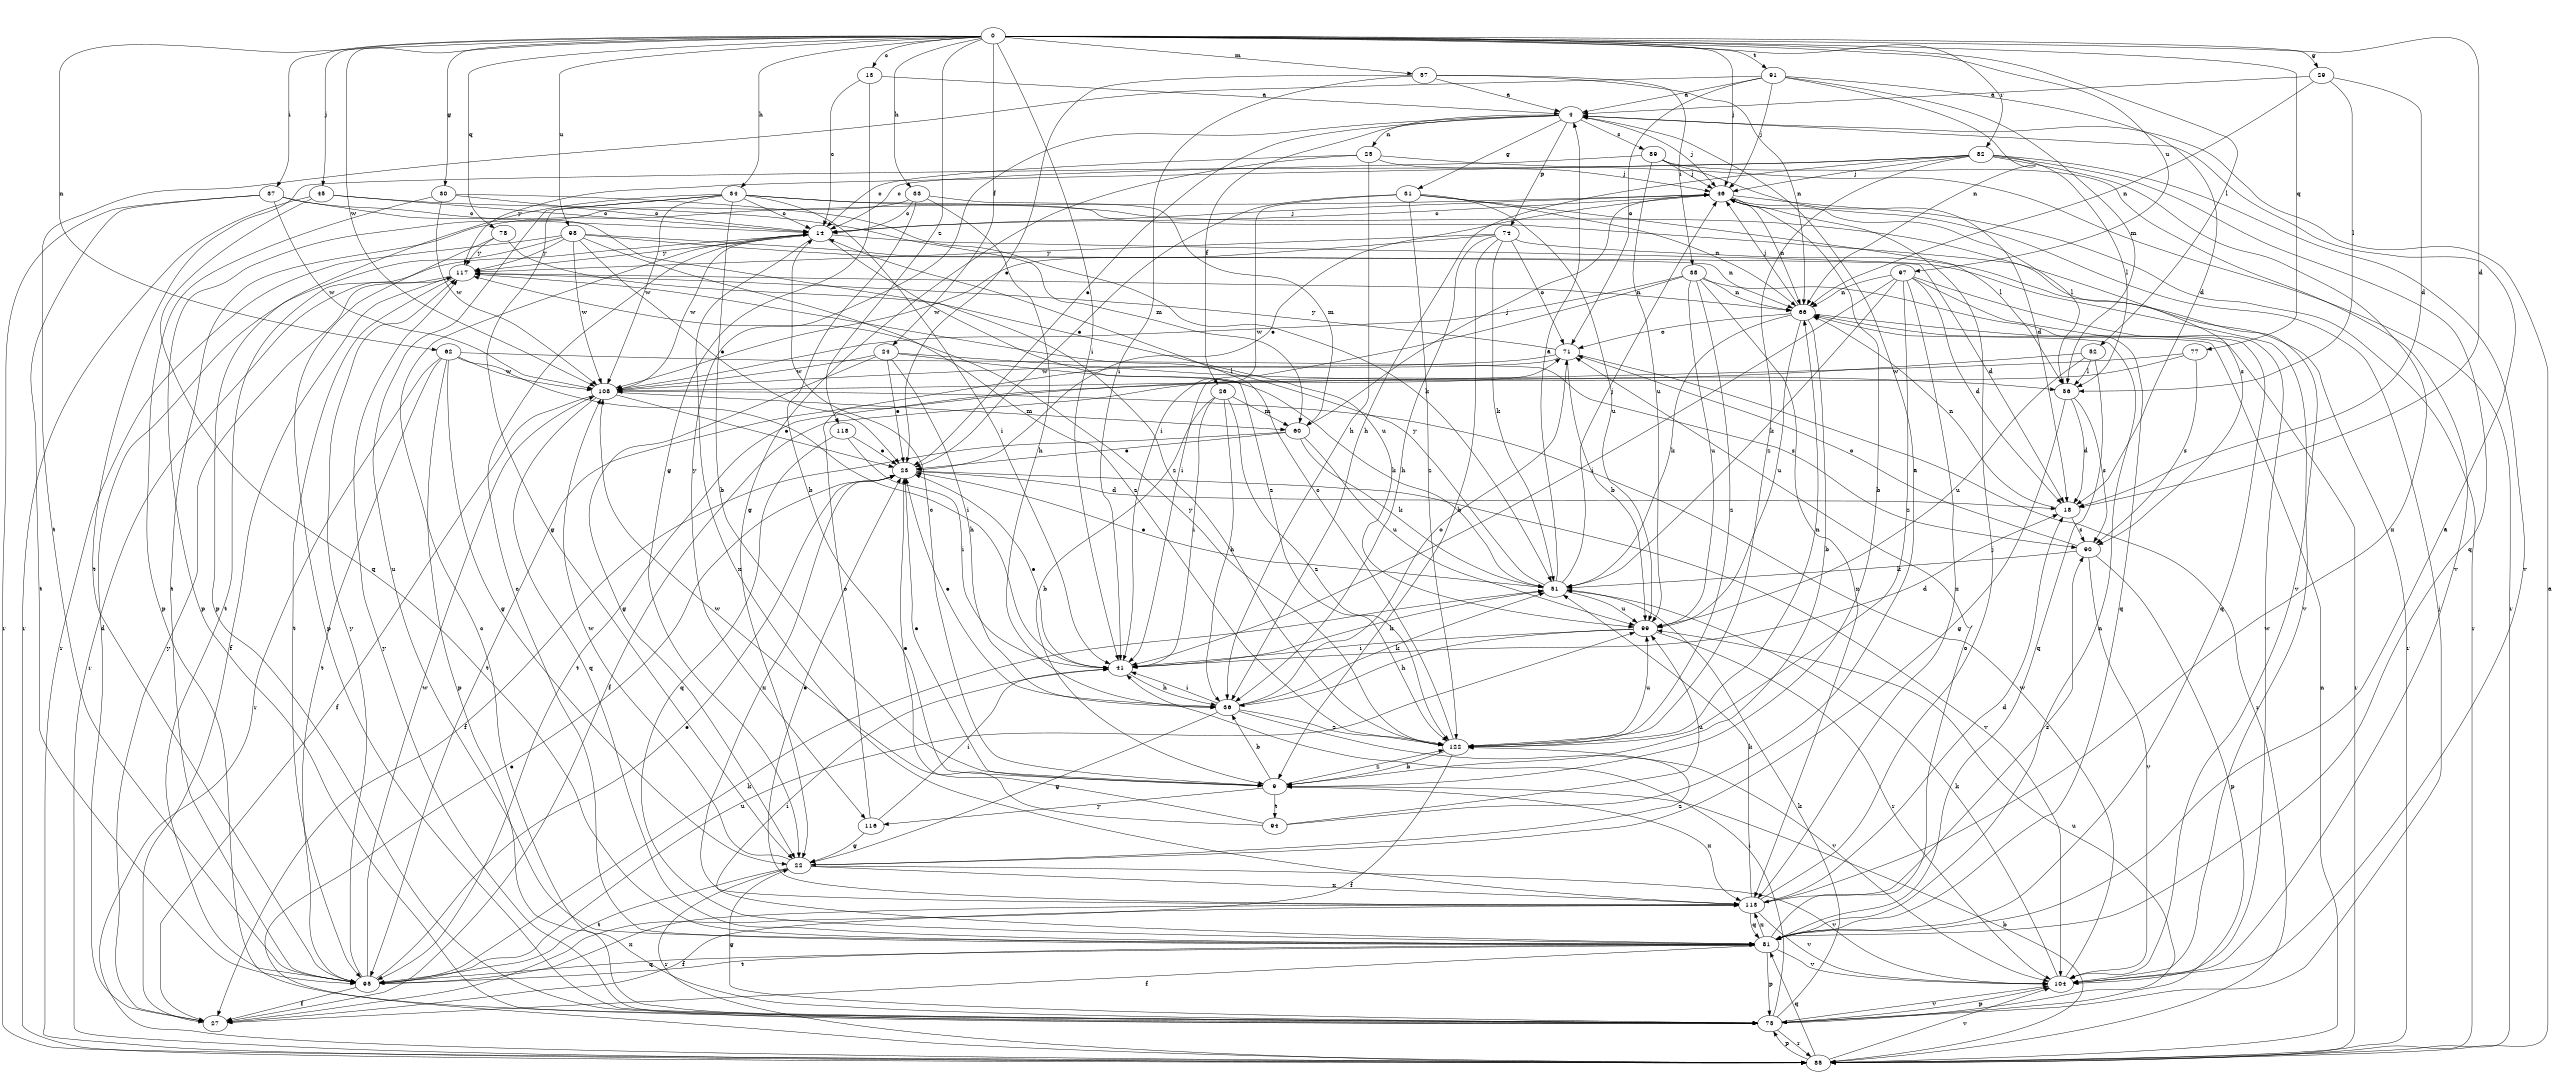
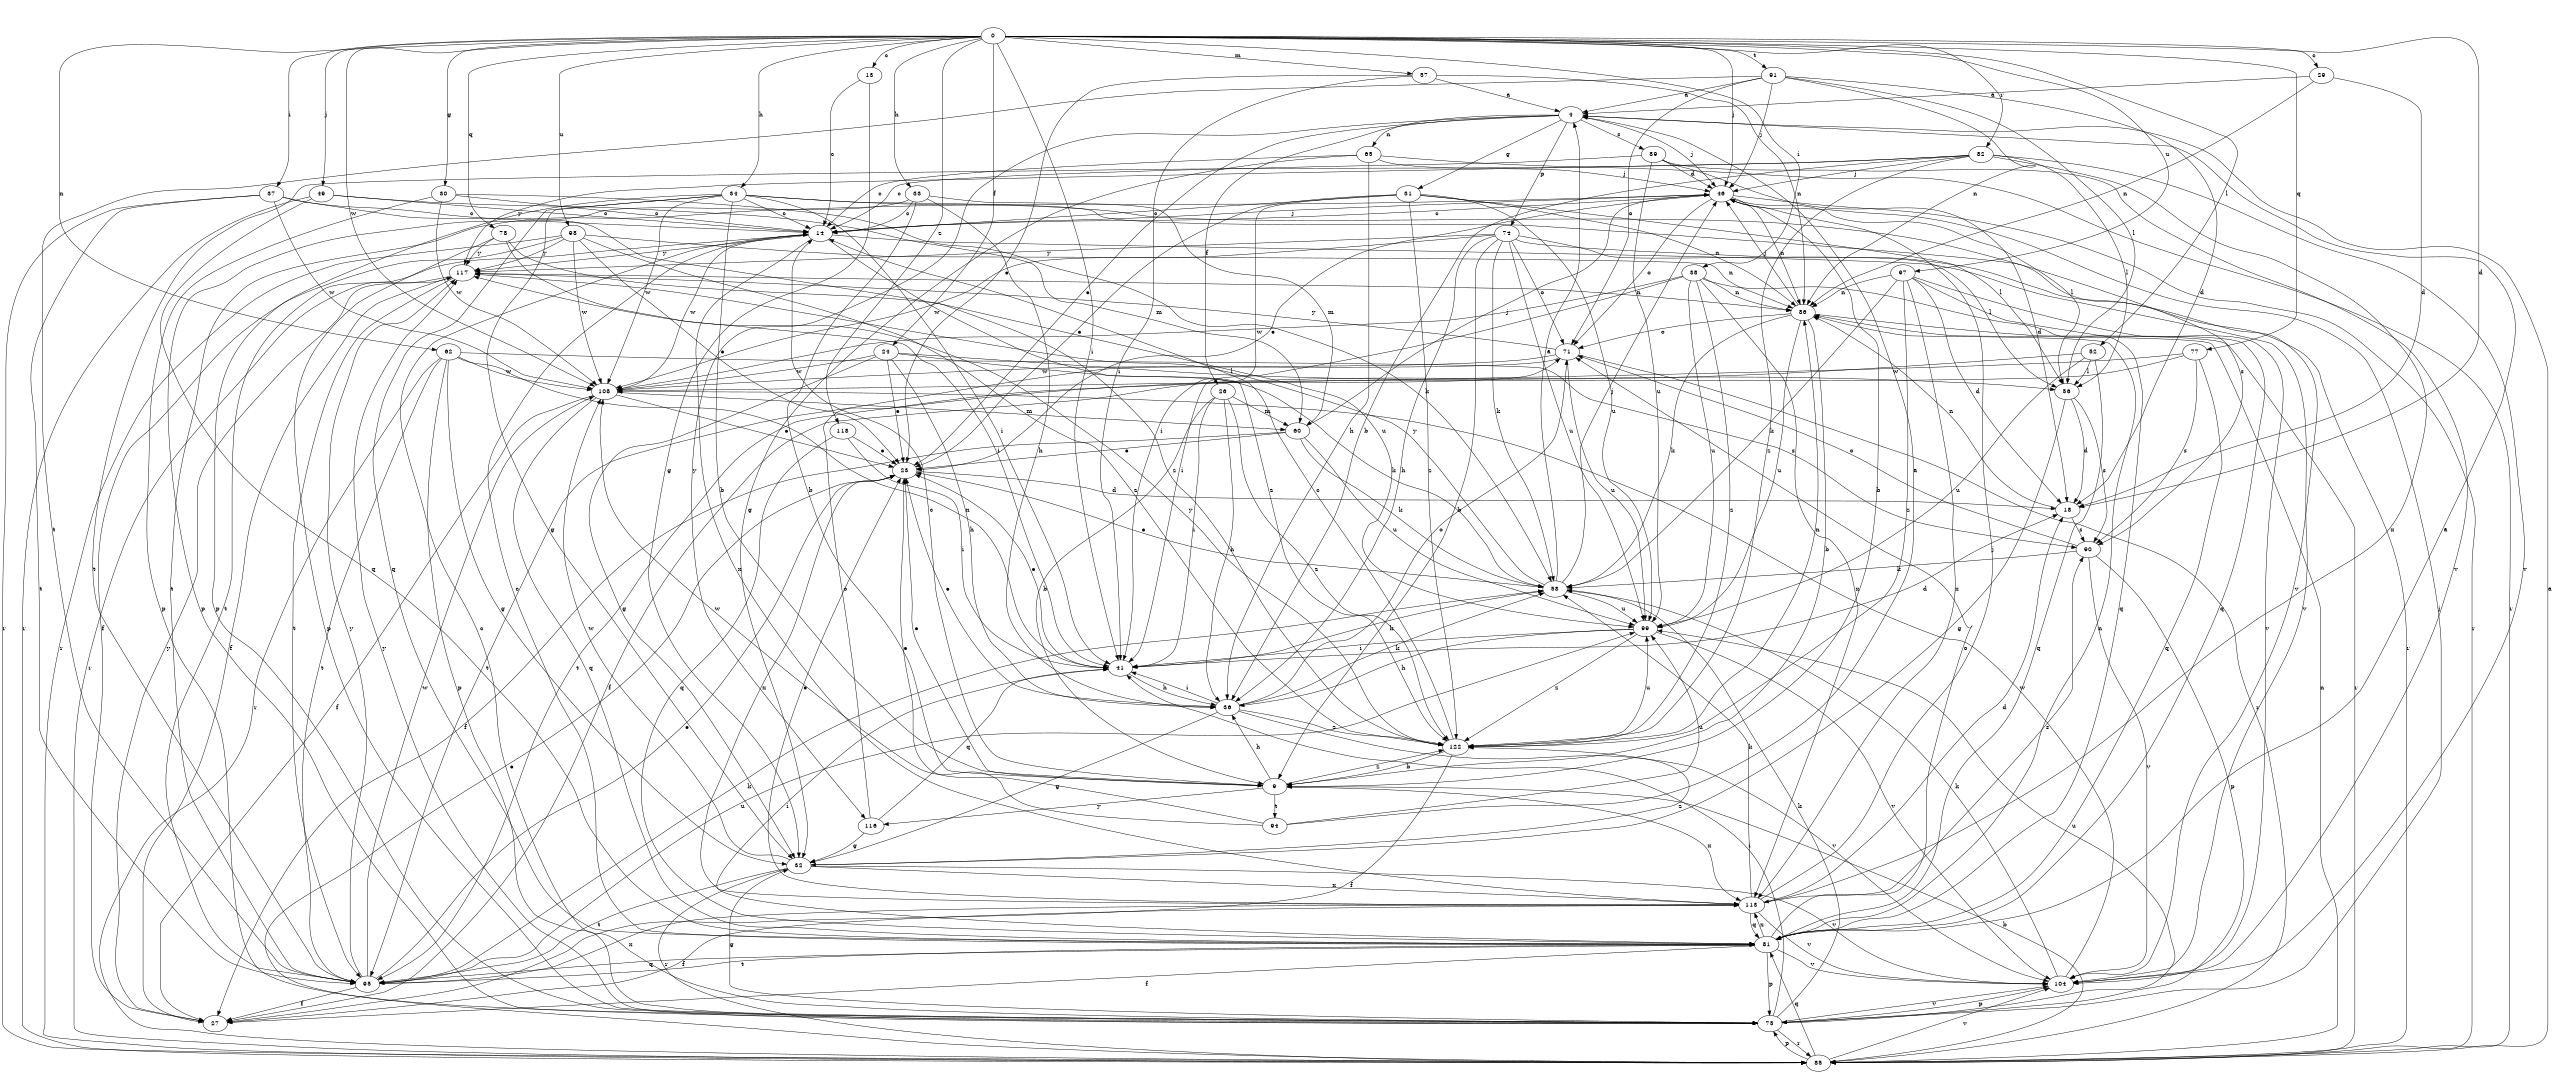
edge "0" -> "29": label "g" -> "c"
edge "13" -> "4": removed, label "a"
edge "57" -> "38": now "0" -> "38"
node "25": label "25" -> "65"
edge "89" -> "46": label "j" -> "d"
node "45": label "45" -> "49"
edge "31" -> "14": added, label "c"
edge "91" -> "56": label "m" -> "l"
edge "98" -> "18": removed, label "d"
edge "46" -> "71": added, label "o"
node "66": label "66" -> "86"
edge "29" -> "56": now "74" -> "56"
edge "82" -> "36": label "h" -> "b"
edge "74" -> "99": added, label "u"
edge "71" -> "99": label "b" -> "u"
edge "97" -> "41": now "78" -> "41"
edge "62" -> "41": label "i" -> "n"
edge "23" -> "104": removed, label "v"
edge "34" -> "81": label "u" -> "q"
node "51": label "51" -> "58"
edge "82" -> "81": now "77" -> "81"
edge "98" -> "27": label "d" -> "f"
edge "97" -> "104": label "w" -> "v"
edge "99" -> "122": added, label "z"
edge "116" -> "41": label "i" -> "q"
edge "9" -> "36": label "b" -> "h"
edge "99" -> "104": label "r" -> "v"
node "22": label "22" -> "32"
